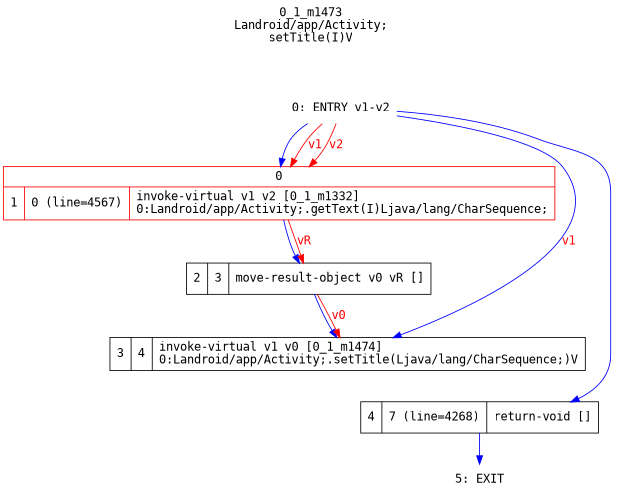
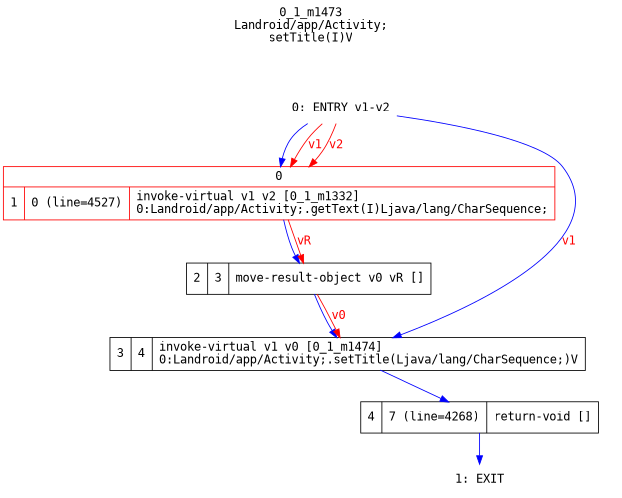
edge "0: ENTRY v1-v2" -> "4": now "3" -> "4"
node "0": text "0 (line=4567)" -> "0 (line=4527)"
node "5: EXIT": label "5: EXIT" -> "1: EXIT"
